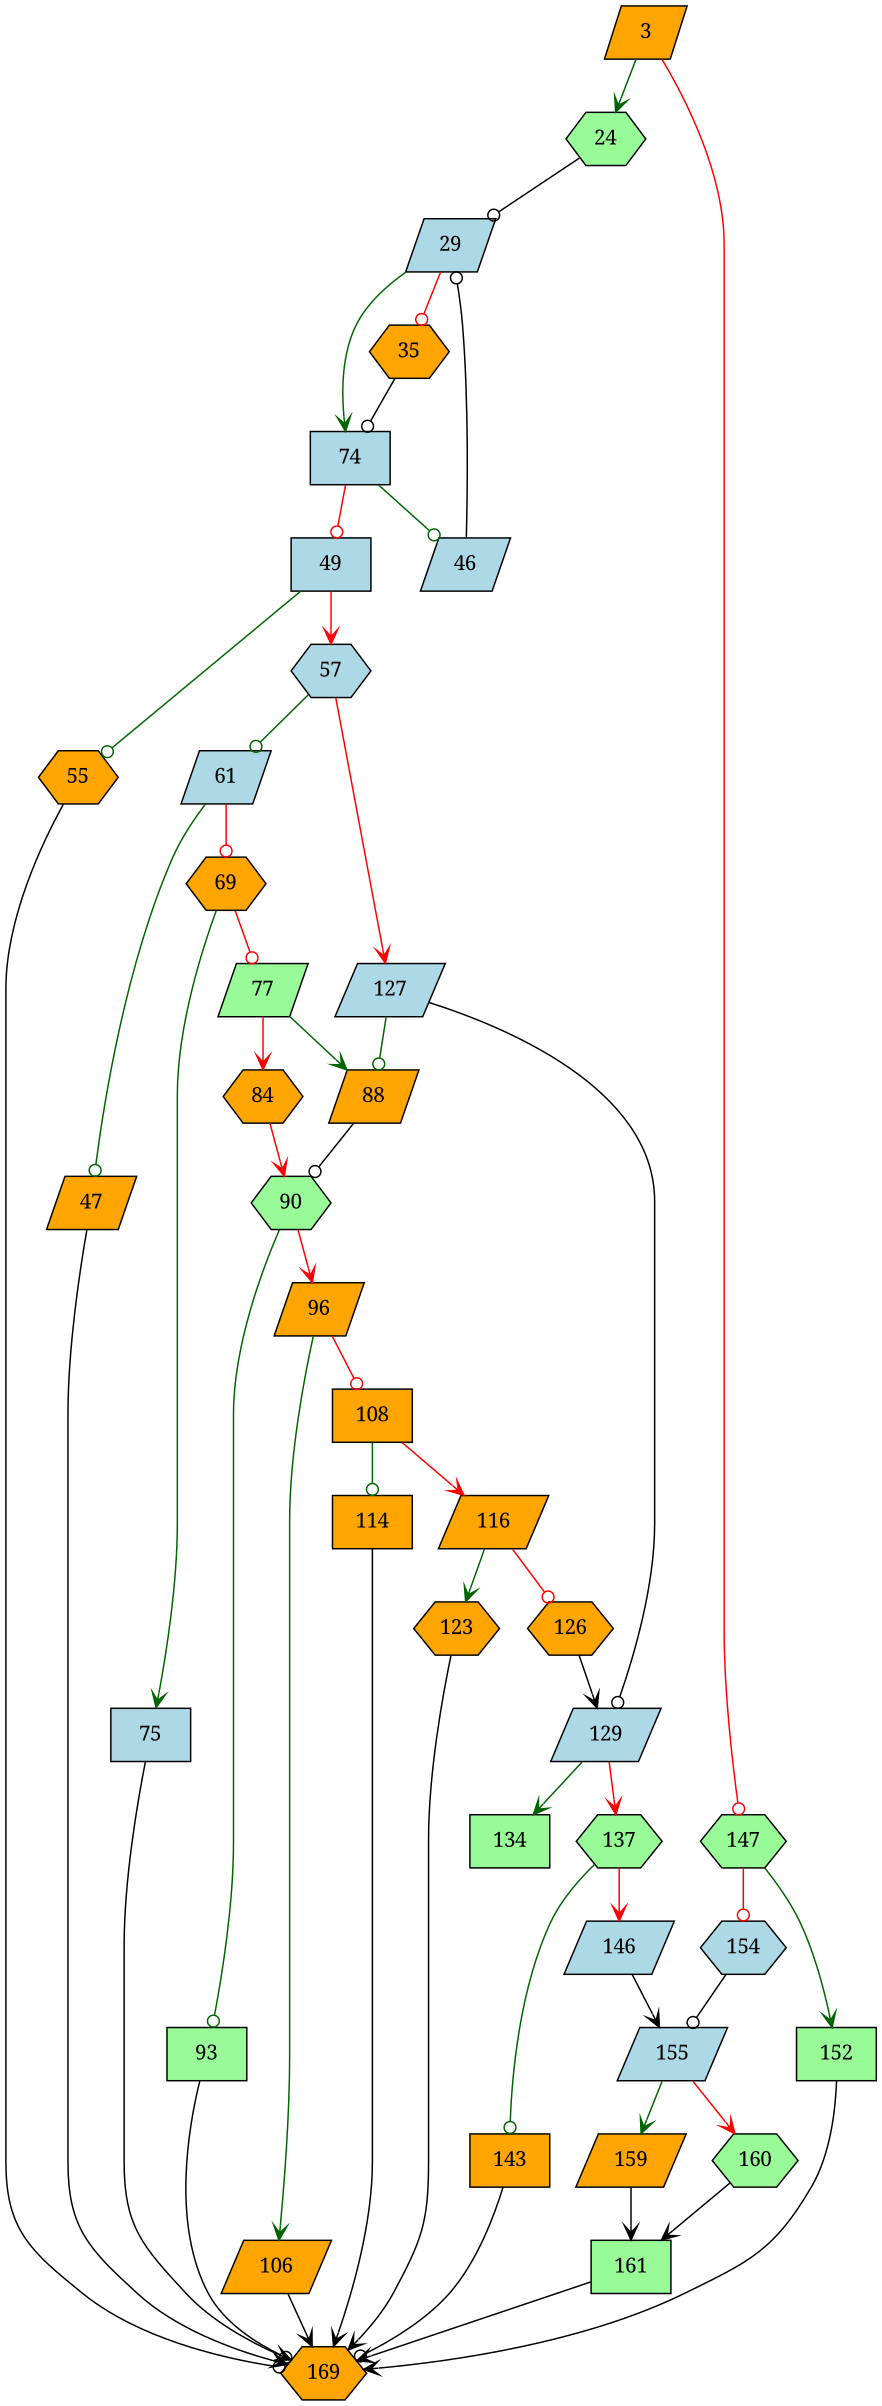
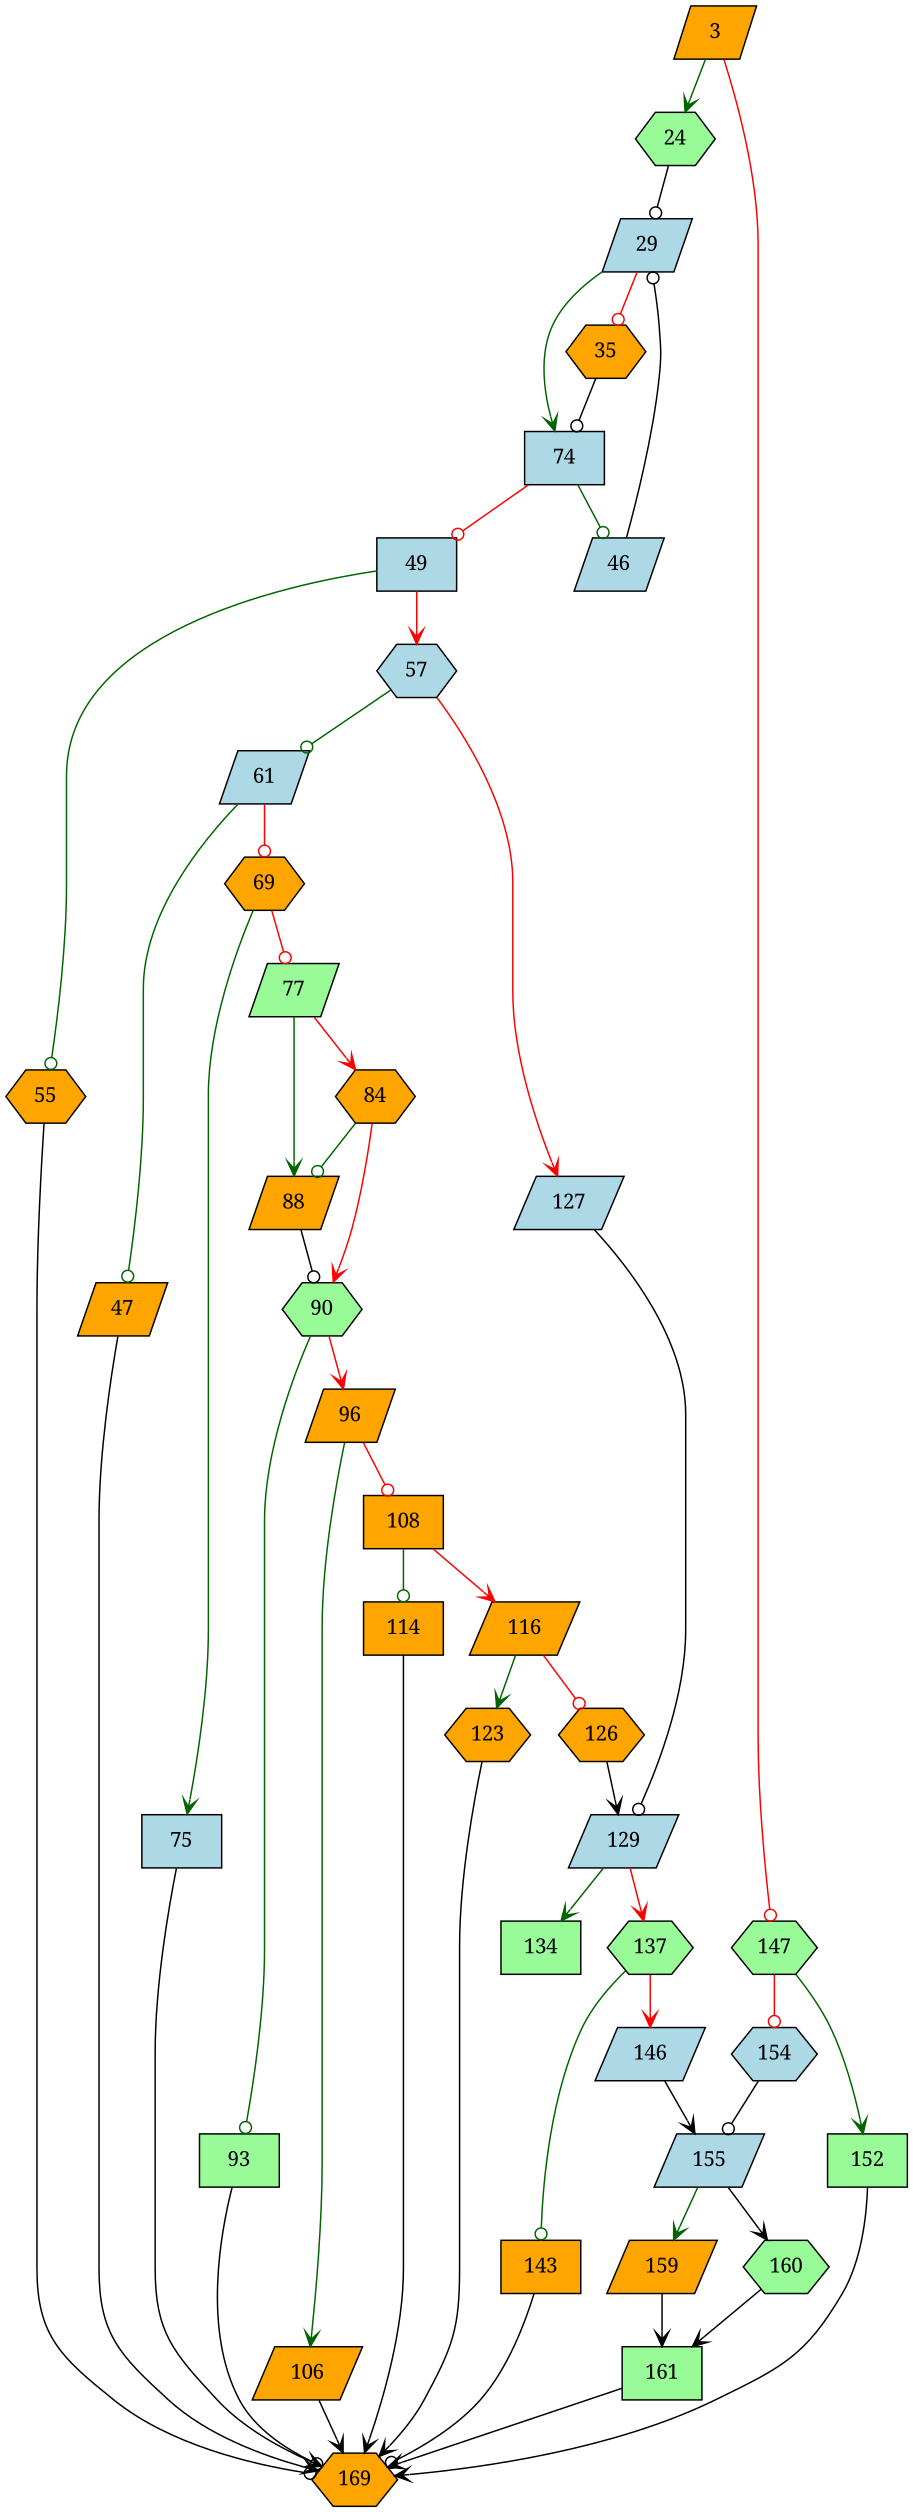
edge "127" -> "88": now "84" -> "88"
edge "155" -> "160": color red -> black
